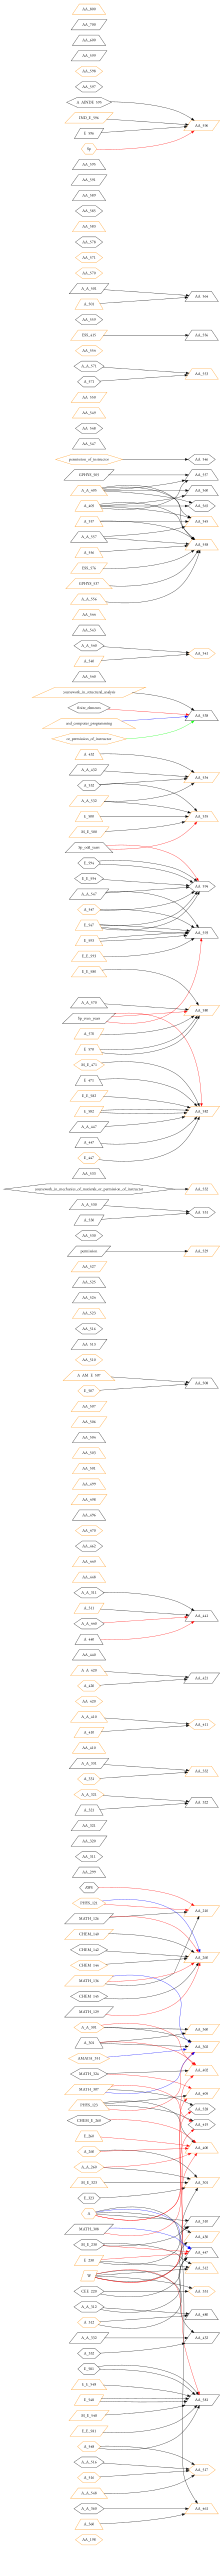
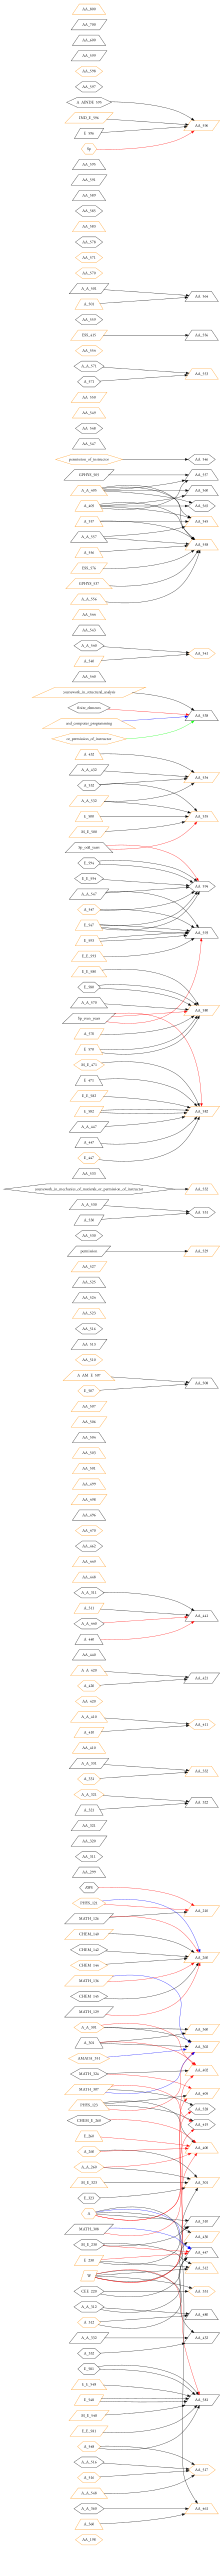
node "E_580": added
edge "MATH_136" -> "AA_210": removed
